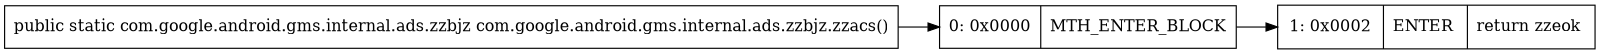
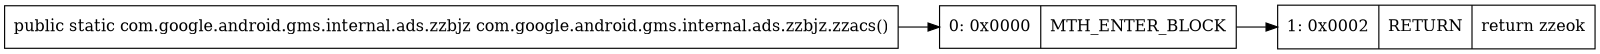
node "1: 0x0002": text "ENTER" -> "RETURN"
